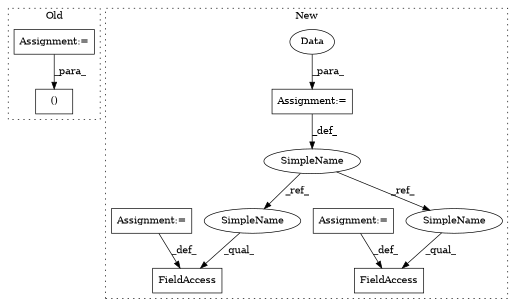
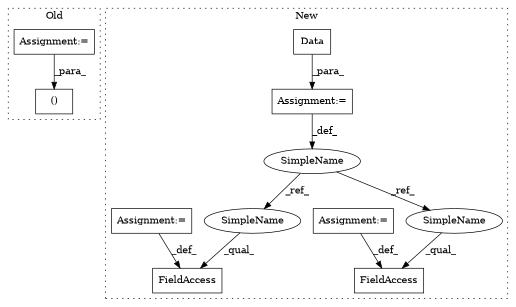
node "Data": shape ellipse -> box
